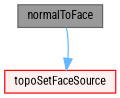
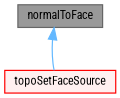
edge "normalToFace" -> "topoSetFaceSource": reversed
